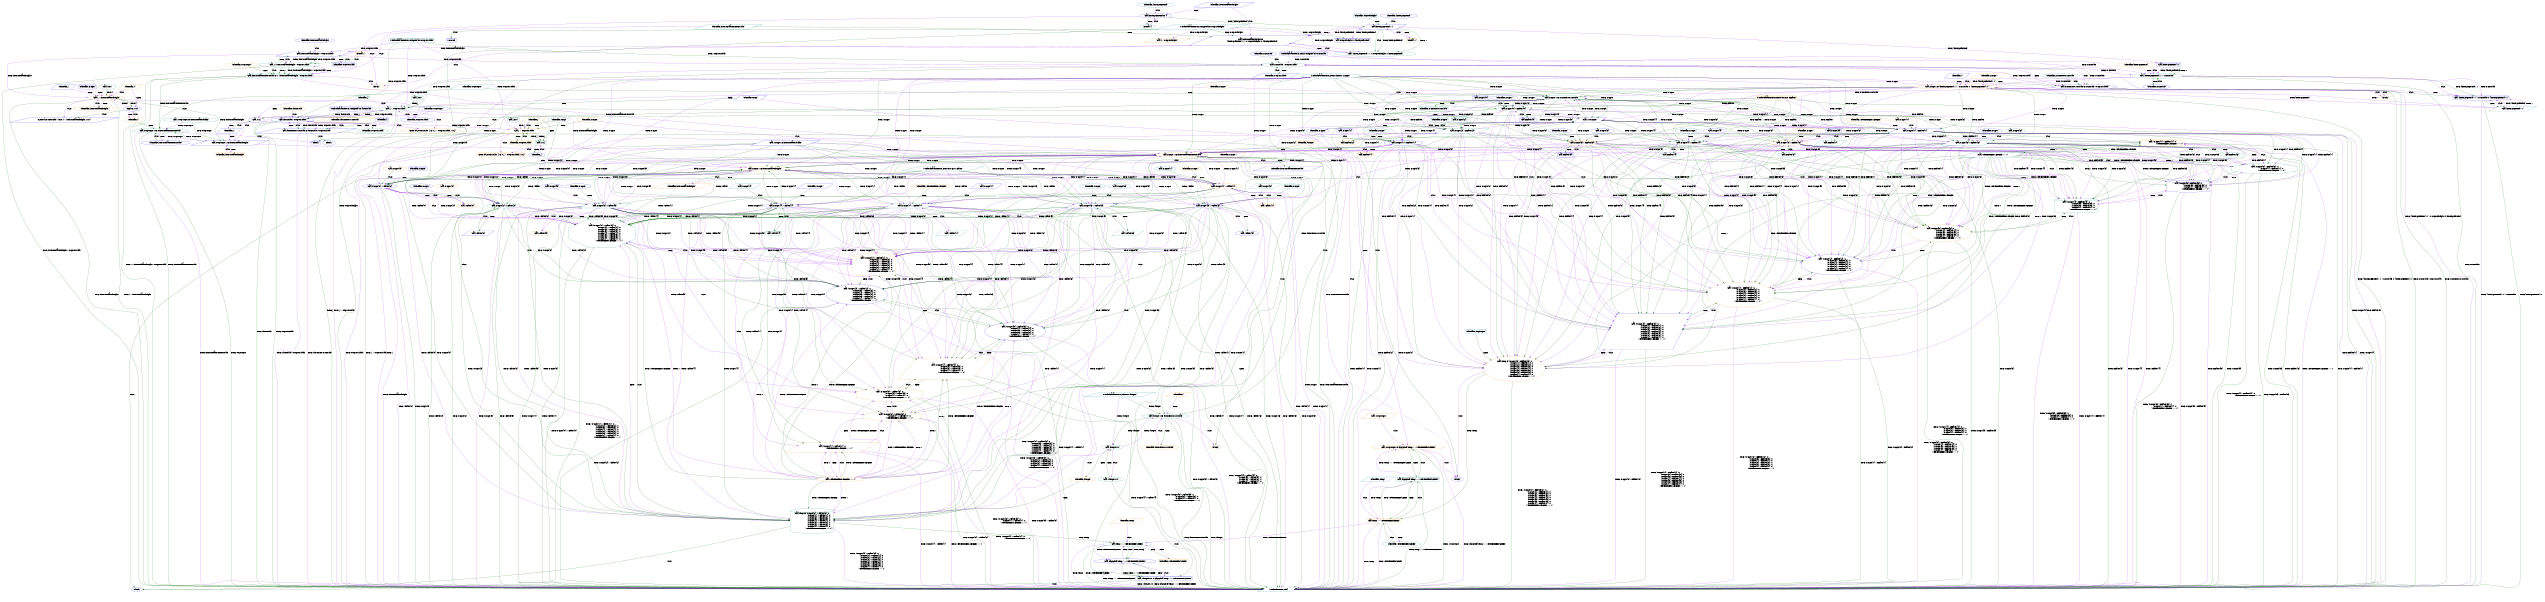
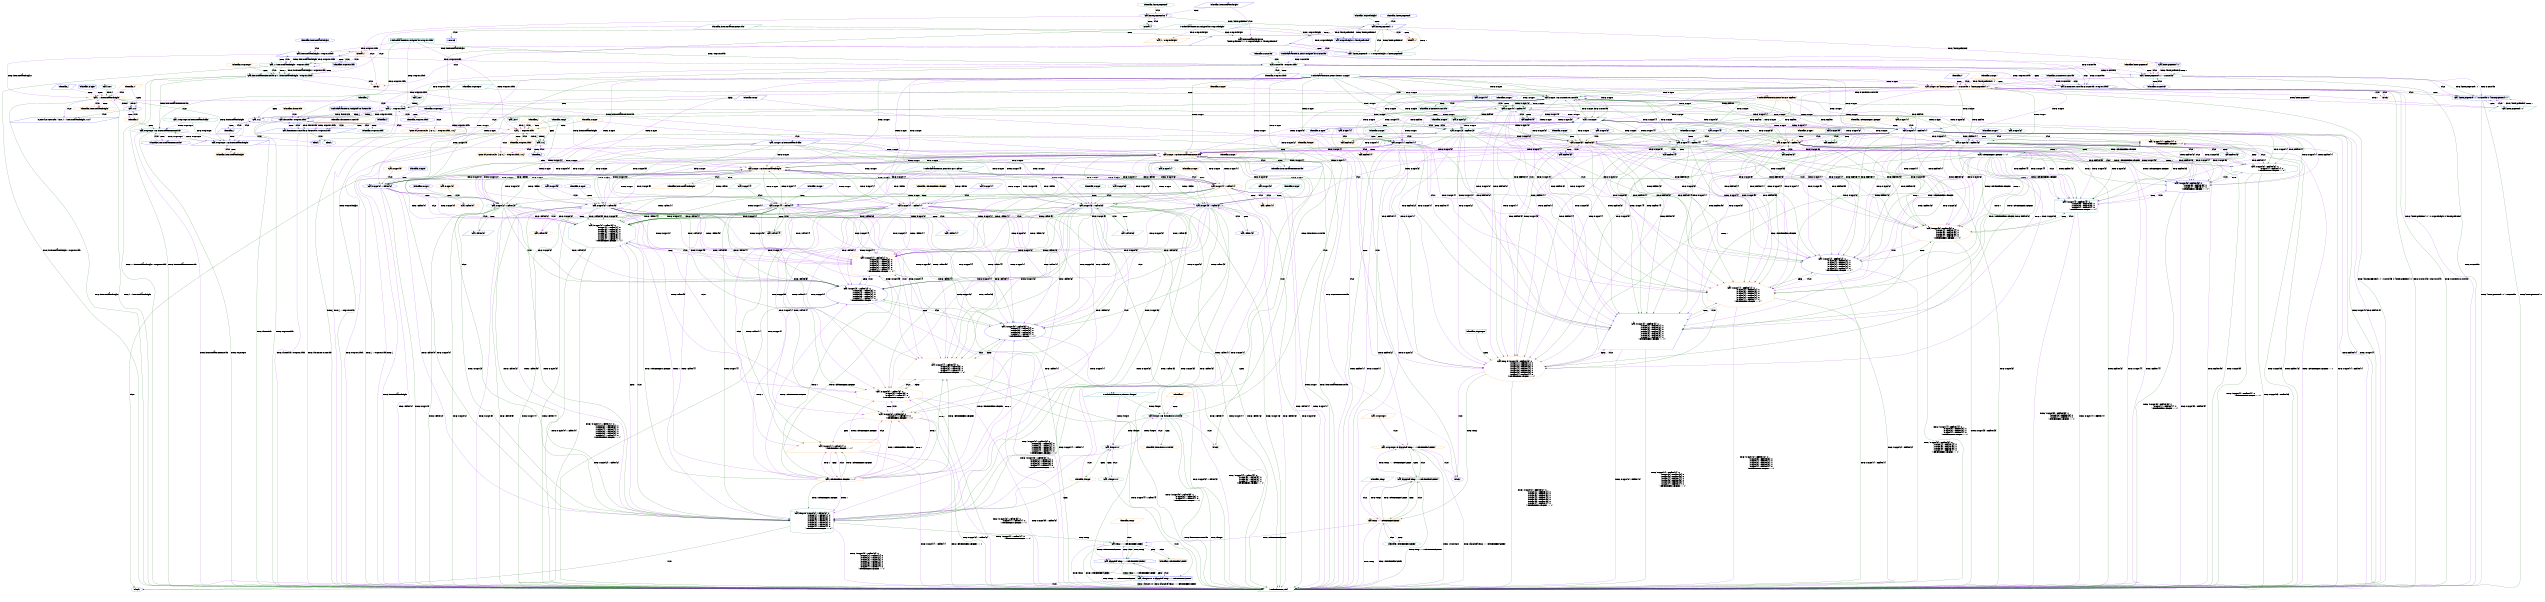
edge "(Call,src_ptr[2] * HFilter[2])" -> "(Call,src_ptr += src_next_row_stride)": now "(Call,src_ptr[2] * HFilter[2])" -> "(Call,src_ptr[3] * HFilter[3])"
node "(HFilter,++i)": label "(HFilter,++i)" -> "(Call,++i)"
edge "(Call,src_ptr += src_next_row_stride)" -> "(Call,++src_ptr)": label "DDG: src_ptr" -> "DDG: src_stride"
edge "(Call,src_ptr[1] * HFilter[1])" -> "(Call,++src_ptr)": removed, label "DDG: src_ptr[1]"
edge "(Call,src_ptr += intermediate_height)" -> "(Call,src_ptr[2] * VFilter[2])": now "(Call,src_ptr[1] * VFilter[1])" -> "(Call,src_ptr[2] * VFilter[2])"
edge "(Call,src_ptr[7] * VFilter[7])" -> "(Call,src_ptr += intermediate_next_stride)": removed, label "DDG: src_ptr[7]"
edge "(Call,VFilter[0])" -> "(Call,src_ptr[0] * VFilter[0])": removed, label "AST:"
